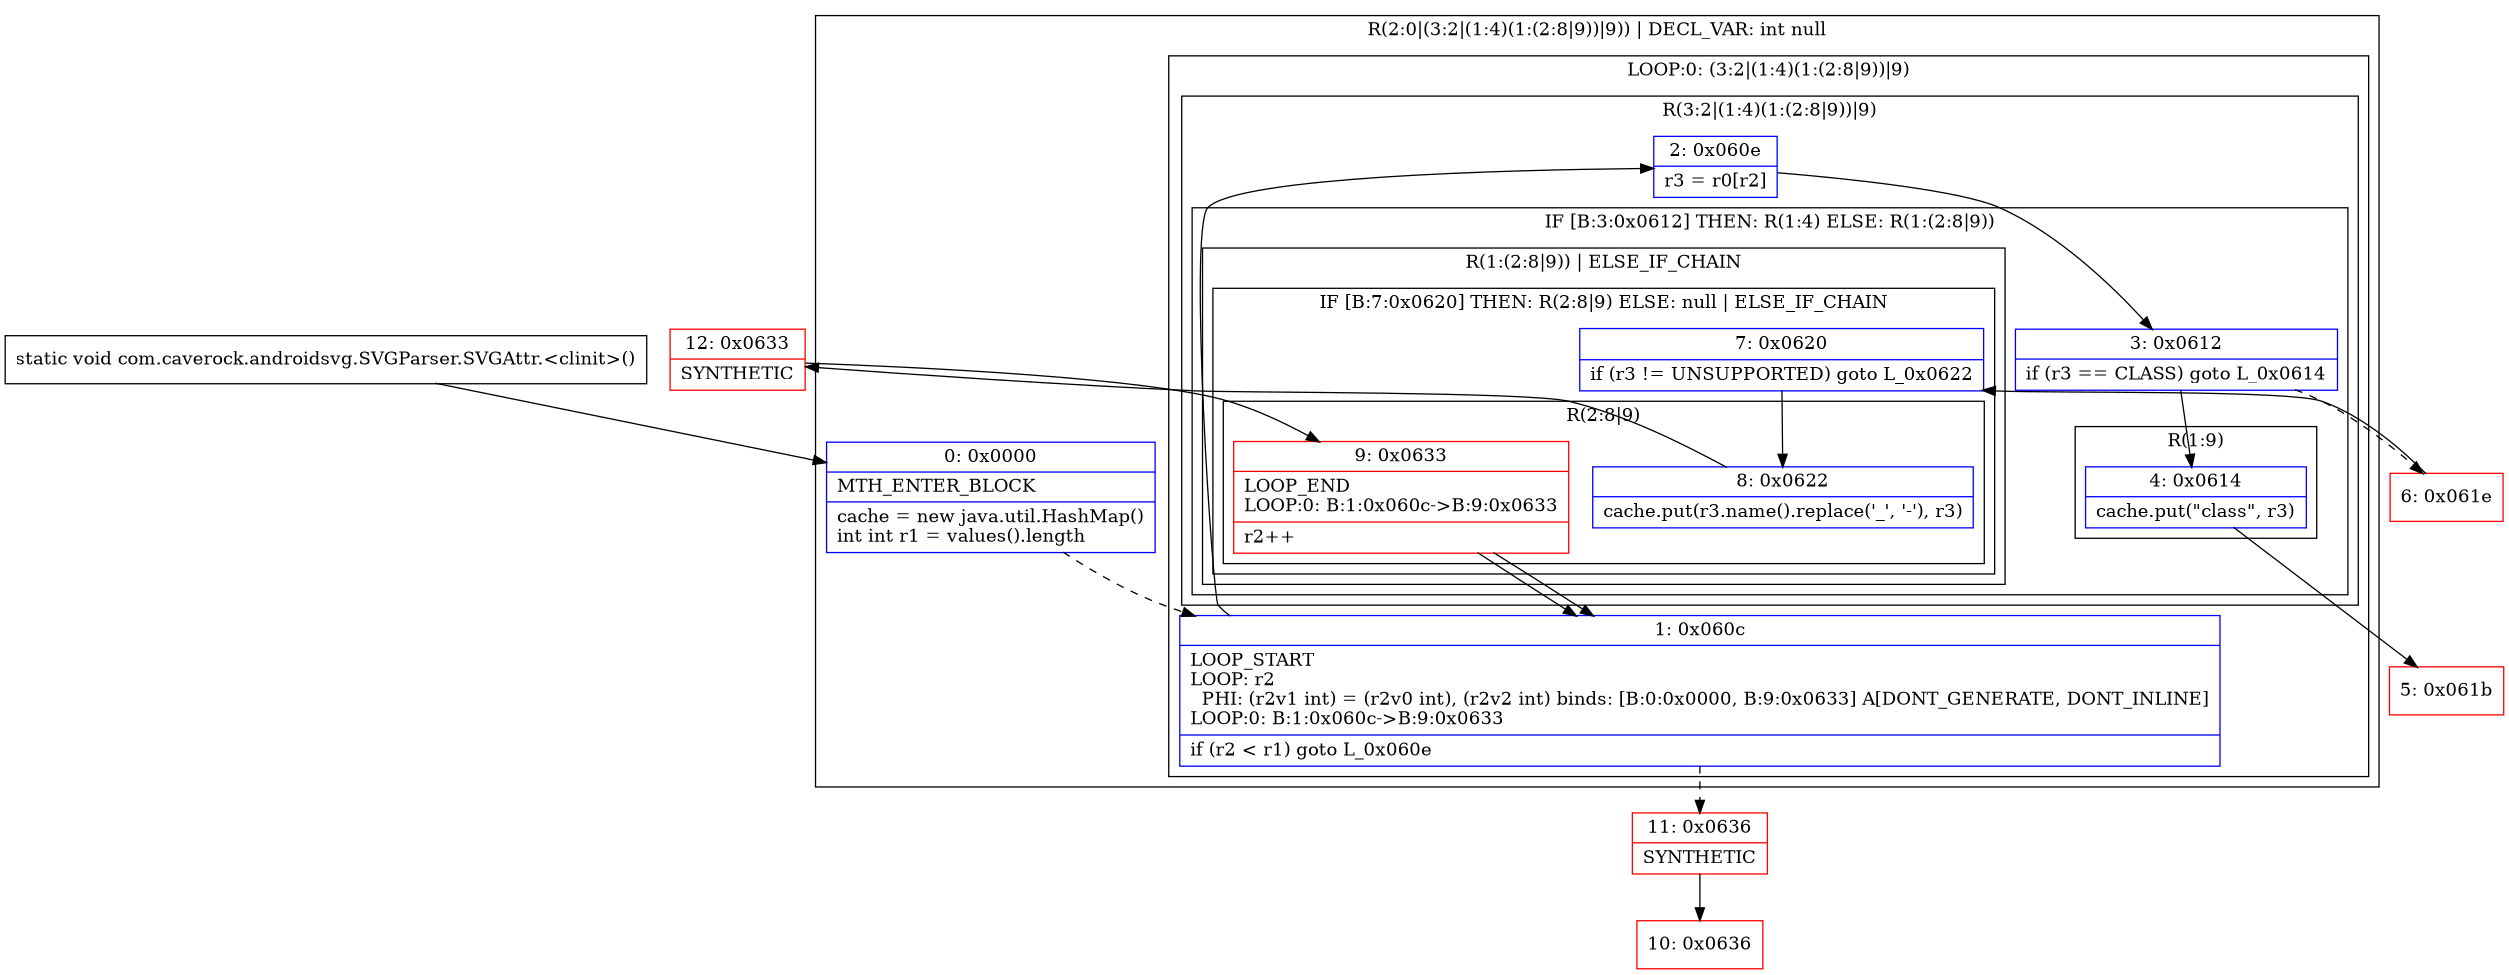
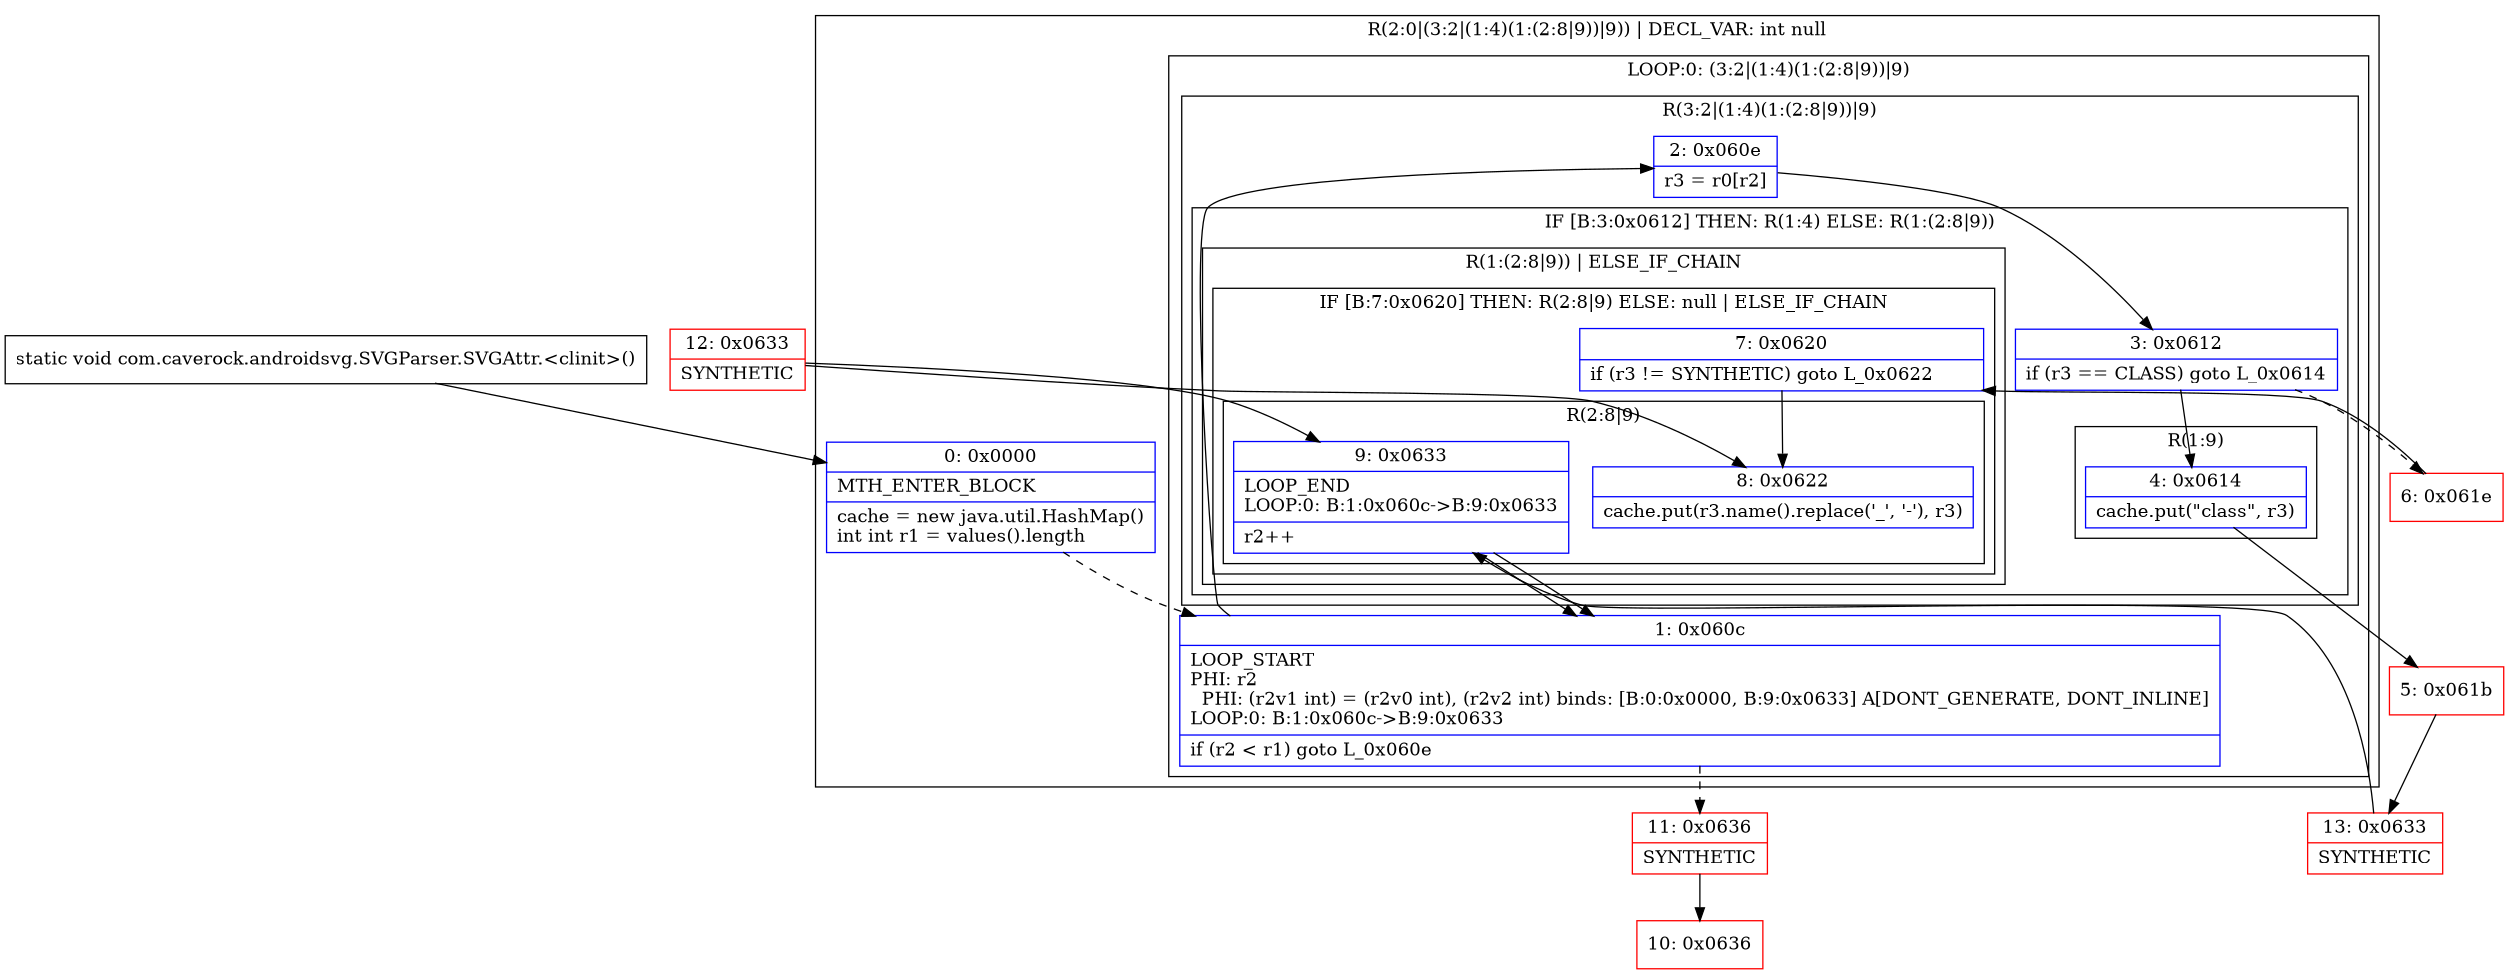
node "7: 0x0620": text "if (r3 != UNSUPPORTED) goto L_0x0622" -> "if (r3 != SYNTHETIC) goto L_0x0622"
edge "8: 0x0622" -> "12: 0x0633": reversed
node "9: 0x0633": color red -> blue
node "1: 0x060c": text "LOOP: r2" -> "PHI: r2"
node "13: 0x0633": added
